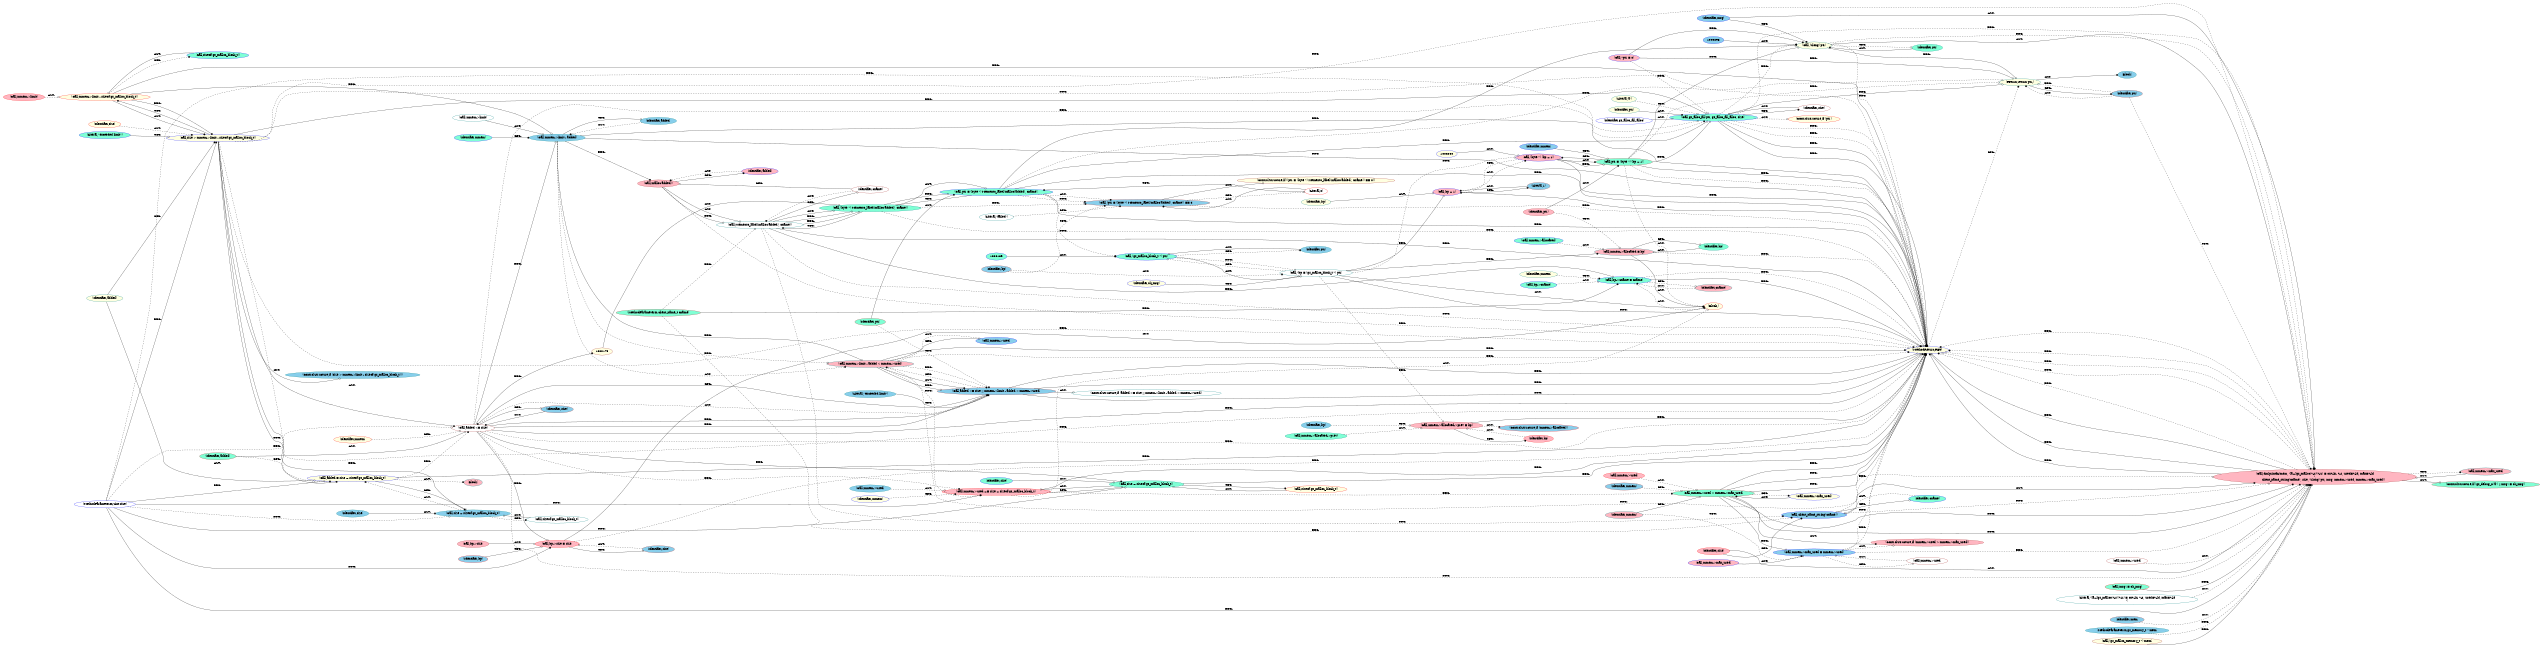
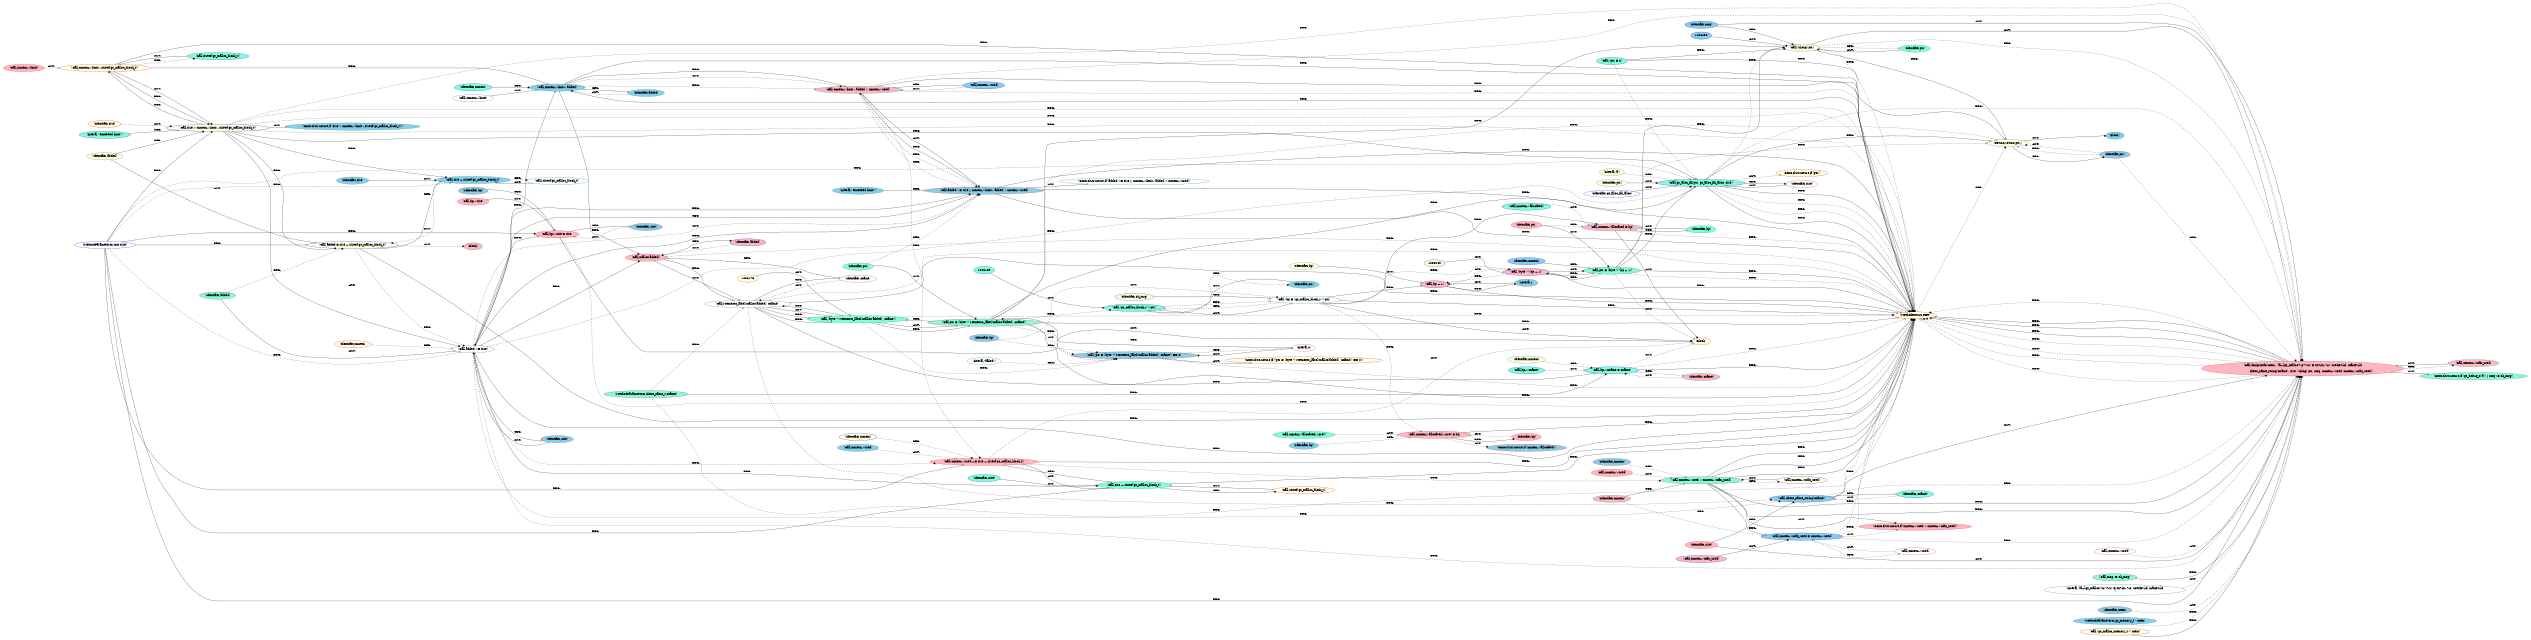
node "(Call,*ptr = 0)": fillcolor lightpink -> aquamarine
node "(Call,ptr = (byte *) Memento_label(malloc(added), cname))": color blue -> red
node "(MethodReturn,RET)": color blue -> red
edge "(Call,added <= size)" -> "1000175": now "(Call,added <= size)" -> "(Call,malloc(added))"
